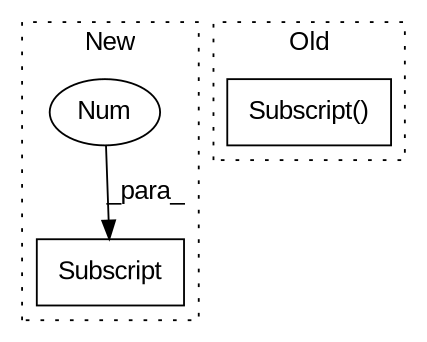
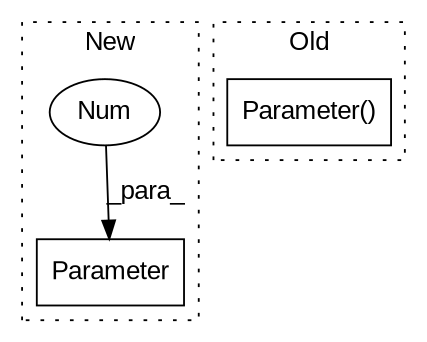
node "Subscript()": label "Subscript()" -> "Parameter()"
node "Subscript": label "Subscript" -> "Parameter"
